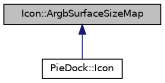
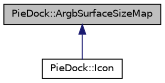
node "Icon::ArgbSurfaceSizeMap": label "Icon::ArgbSurfaceSizeMap" -> "PieDock::ArgbSurfaceSizeMap"
